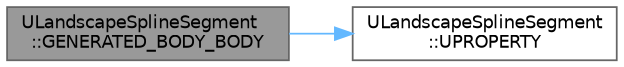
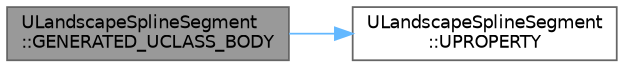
node "ULandscapeSplineSegment ::GENERATED_BODY_BODY": label "ULandscapeSplineSegment ::GENERATED_BODY_BODY" -> "ULandscapeSplineSegment ::GENERATED_UCLASS_BODY"
